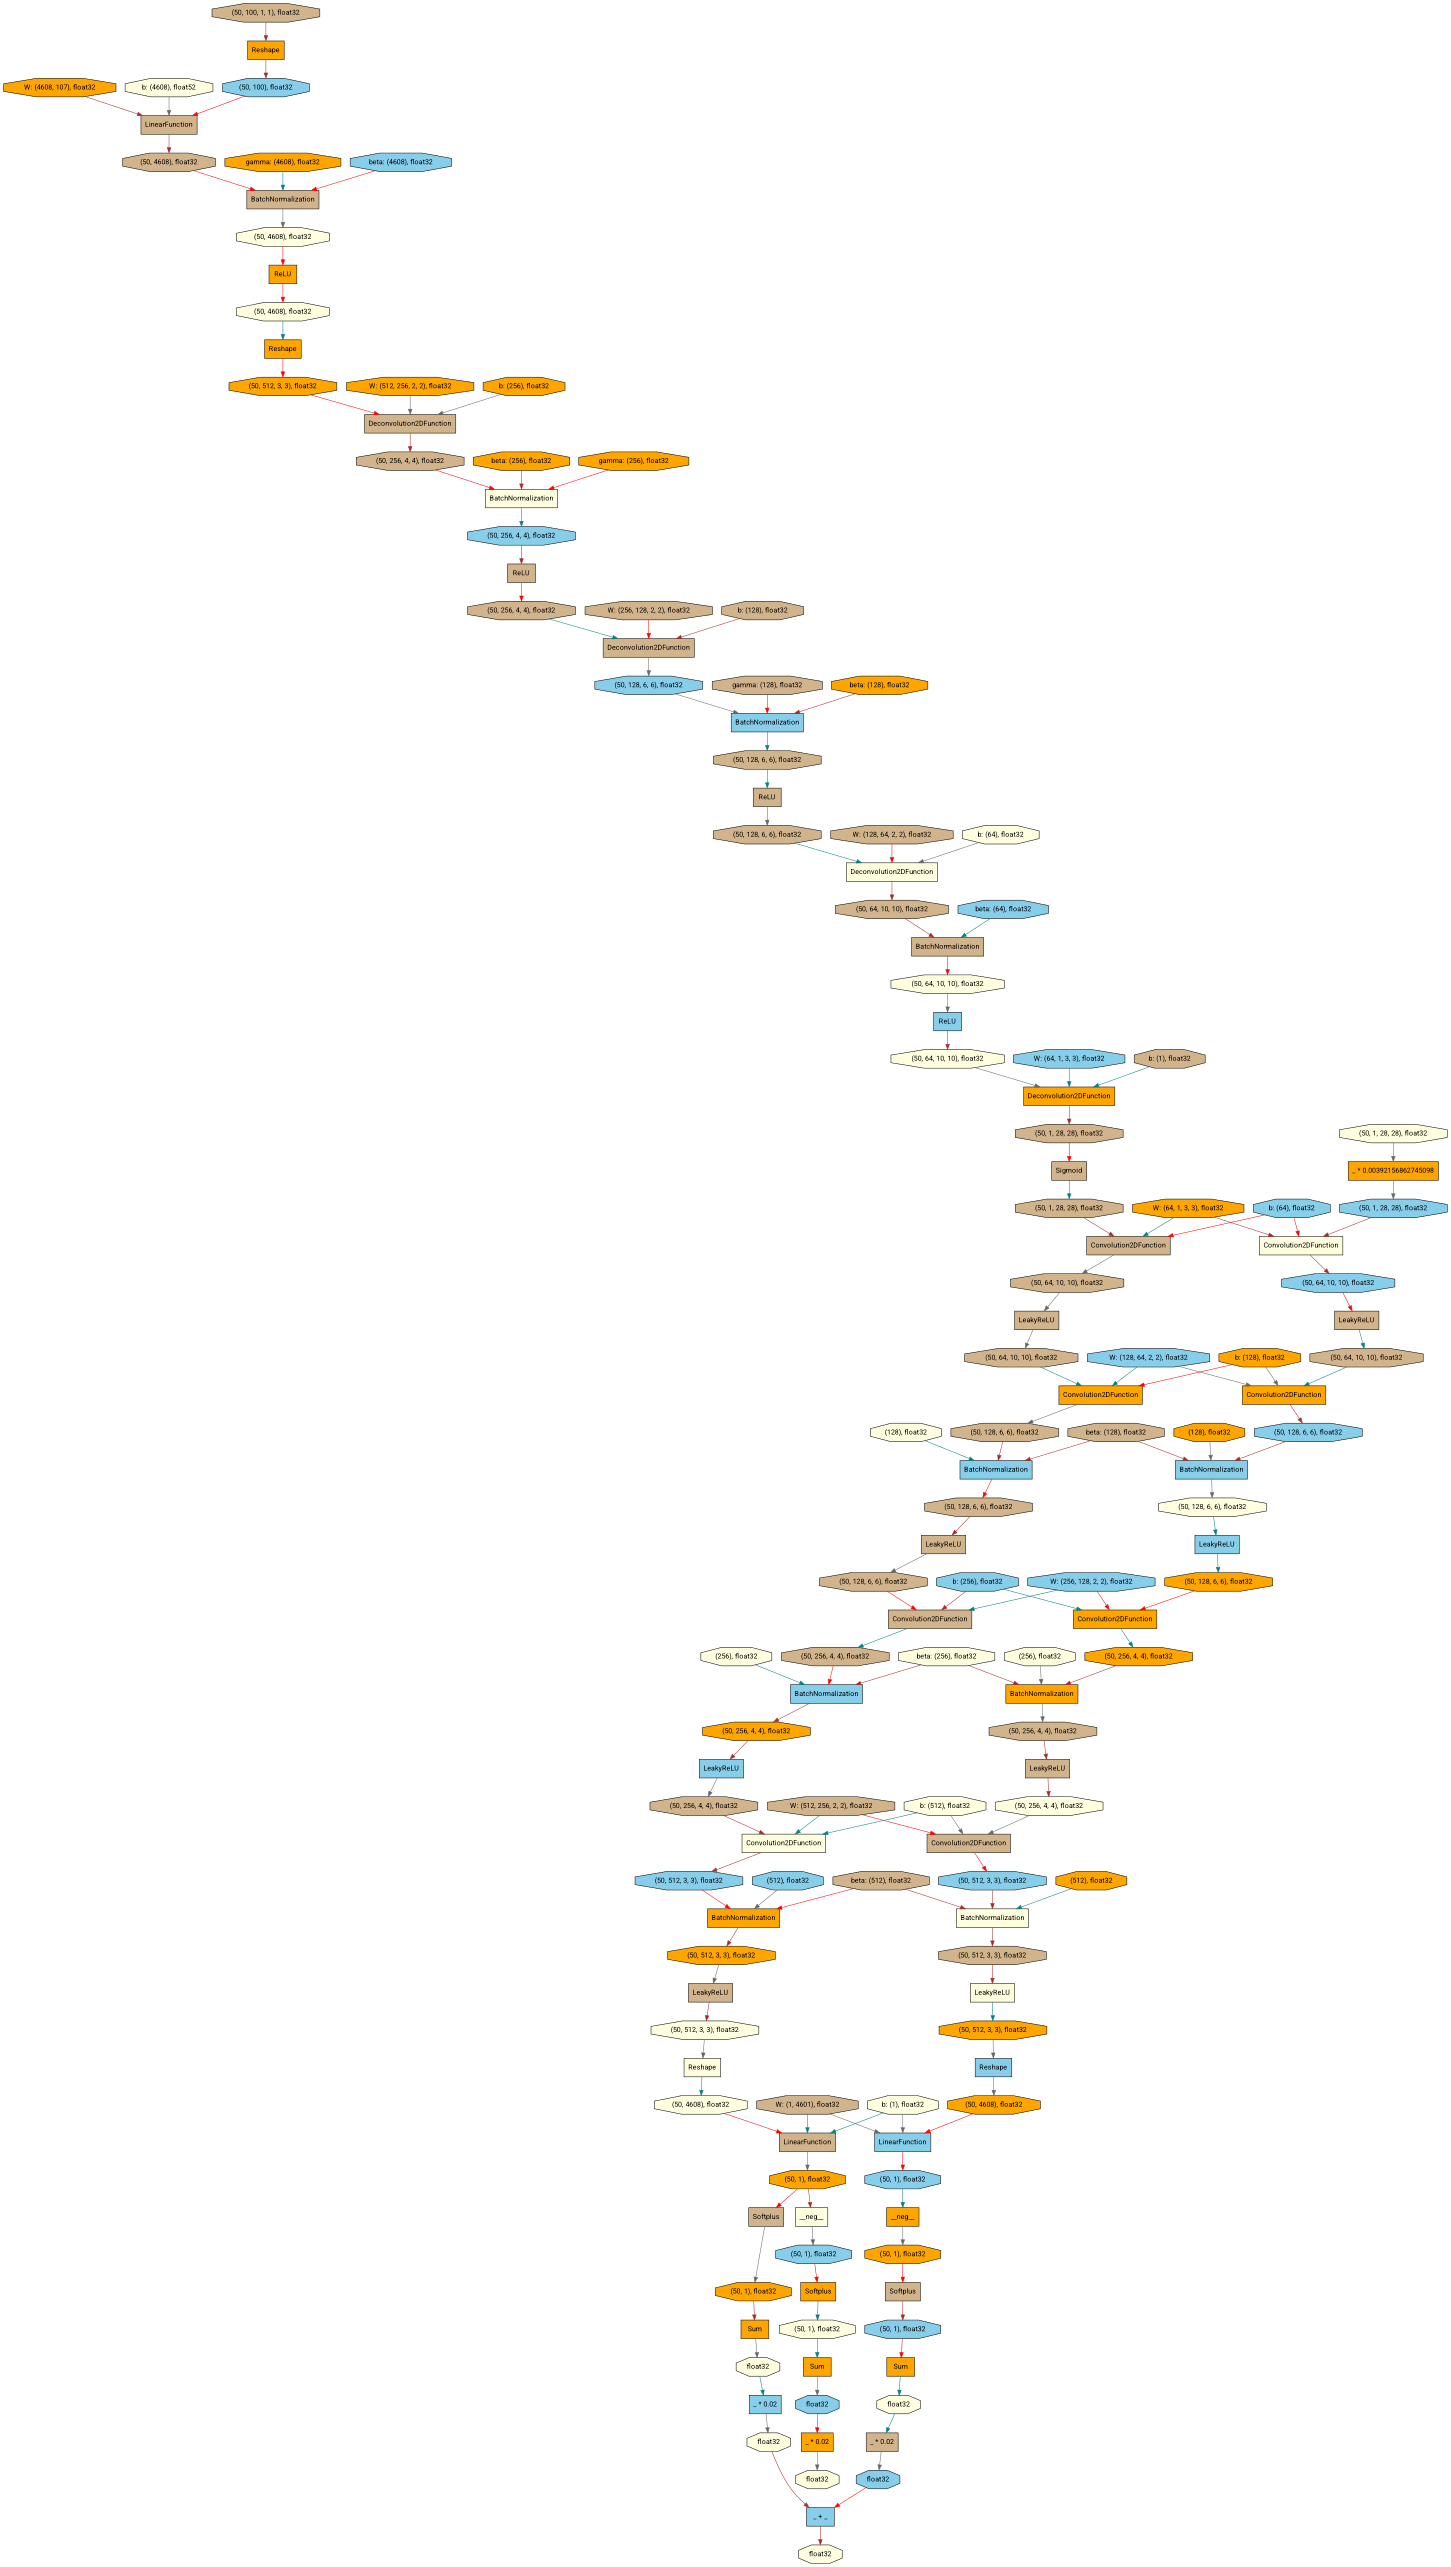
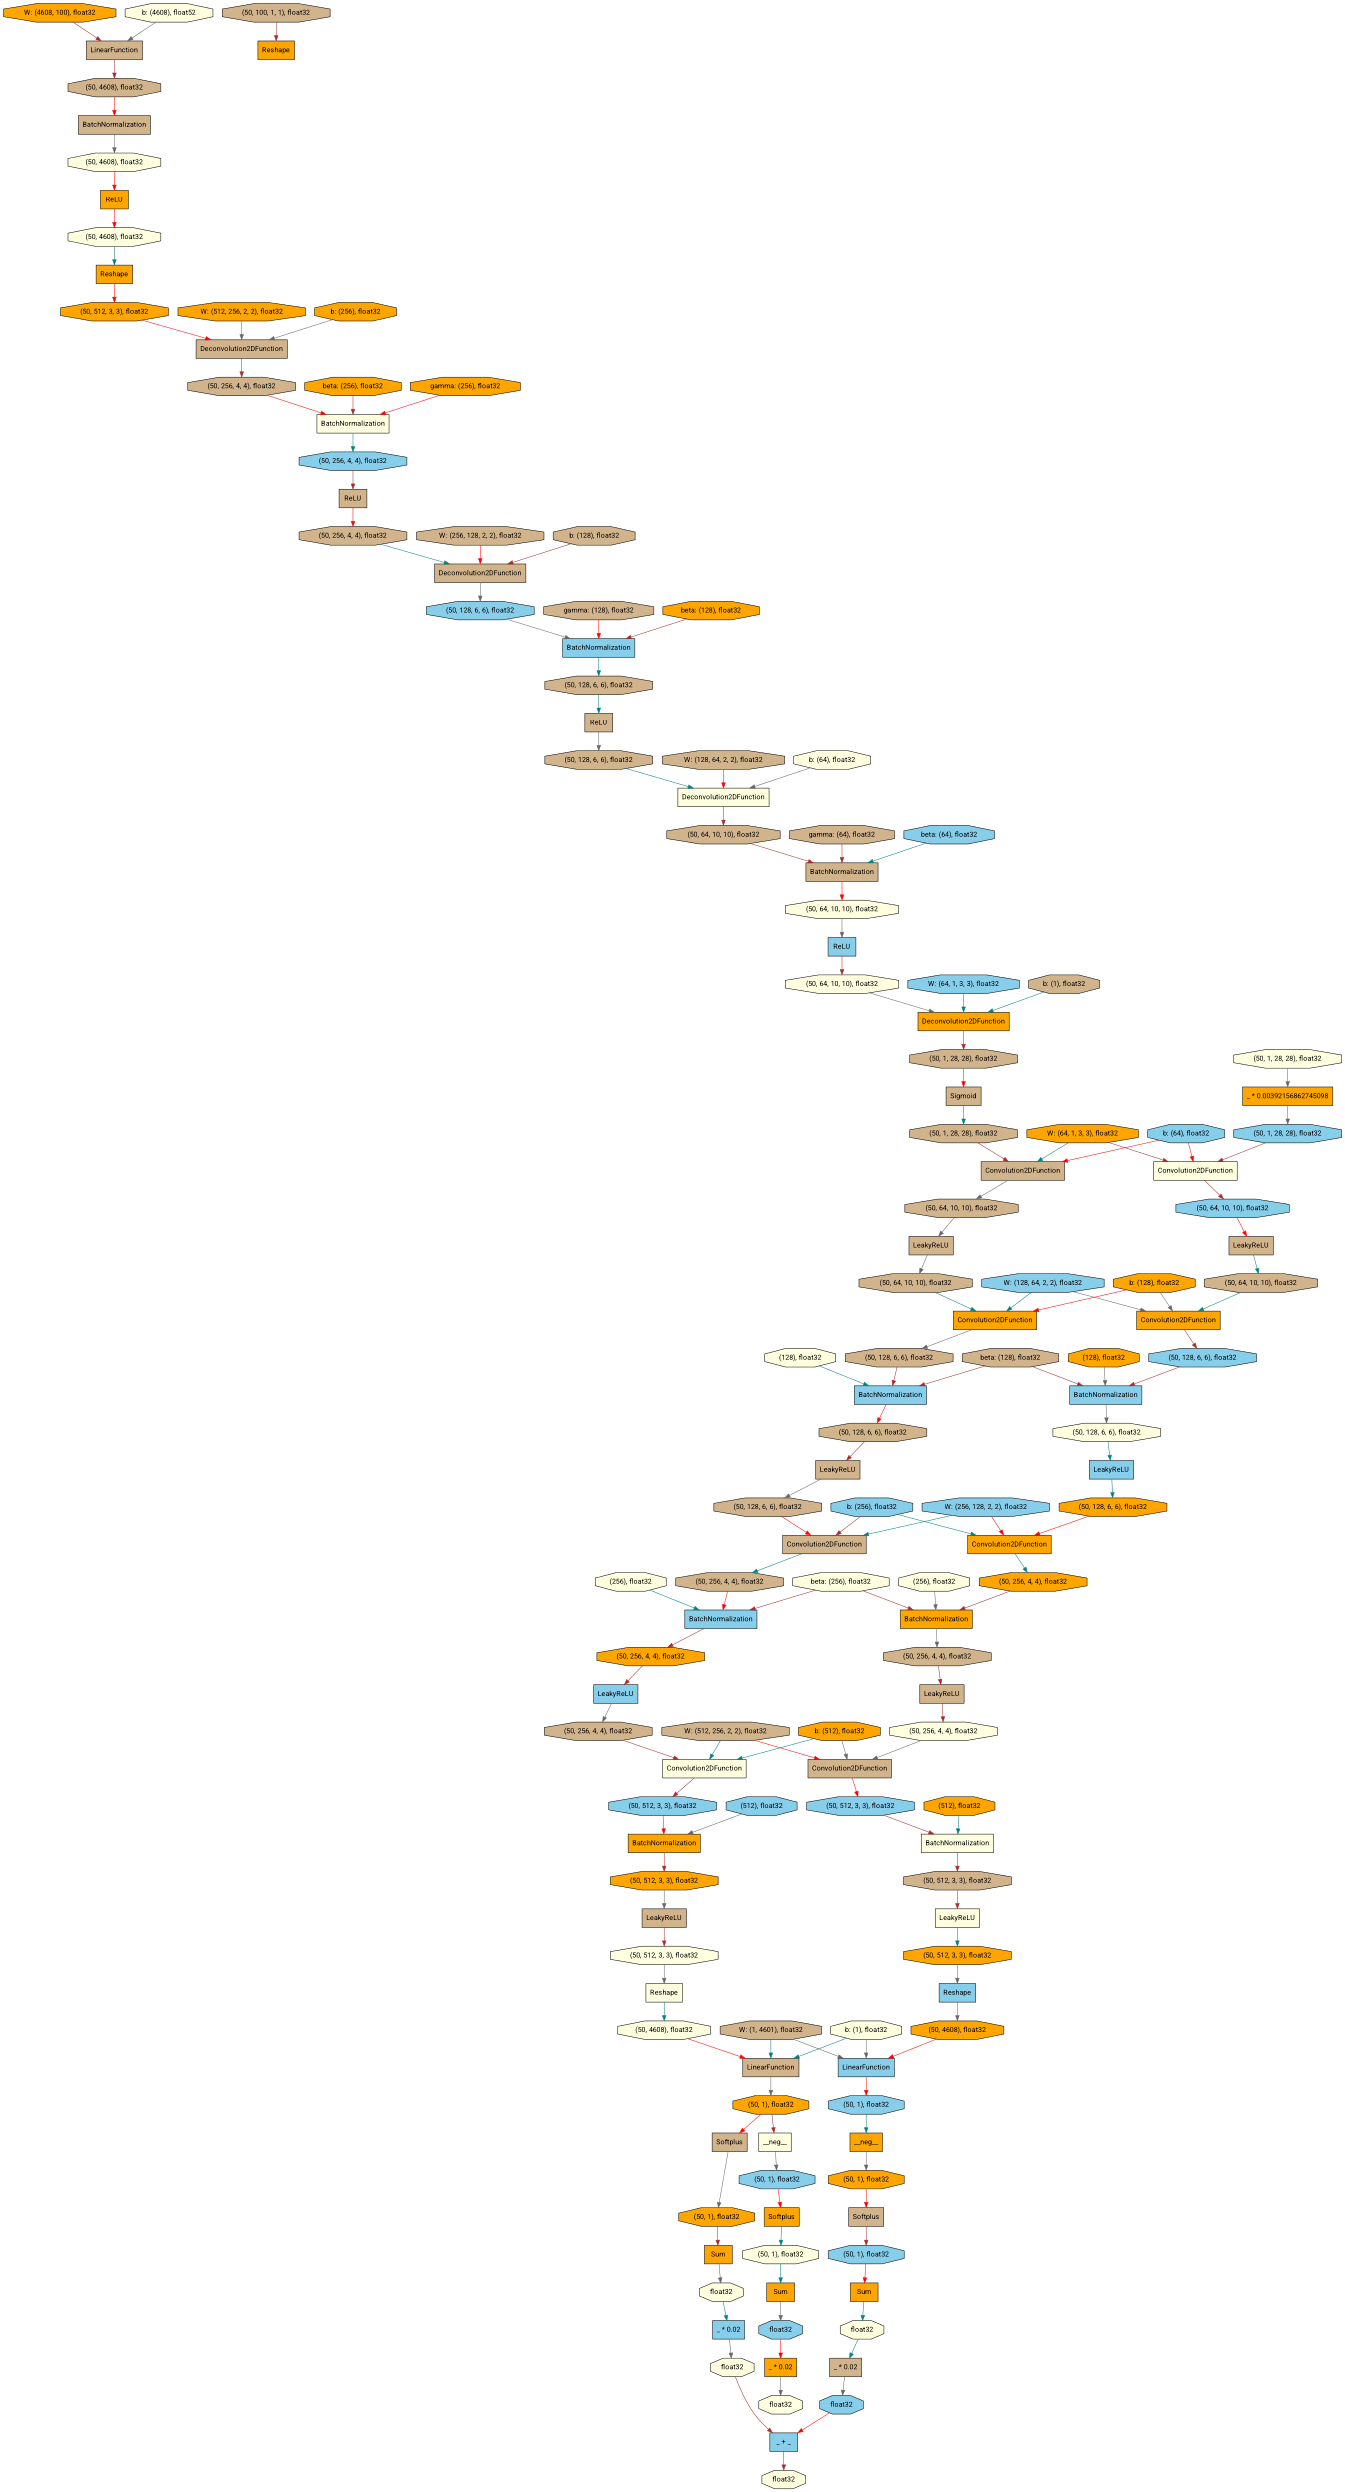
node "W: (4608, 107), float32": label "W: (4608, 107), float32" -> "W: (4608, 100), float32"
node "(50, 100), float32": removed
node "gamma: (4608), float32": removed
node "beta: (4608), float32": removed
node "gamma: (64), float32": added
node "b: (512), float32": fillcolor lightyellow -> orange
node "beta: (512), float32": removed
